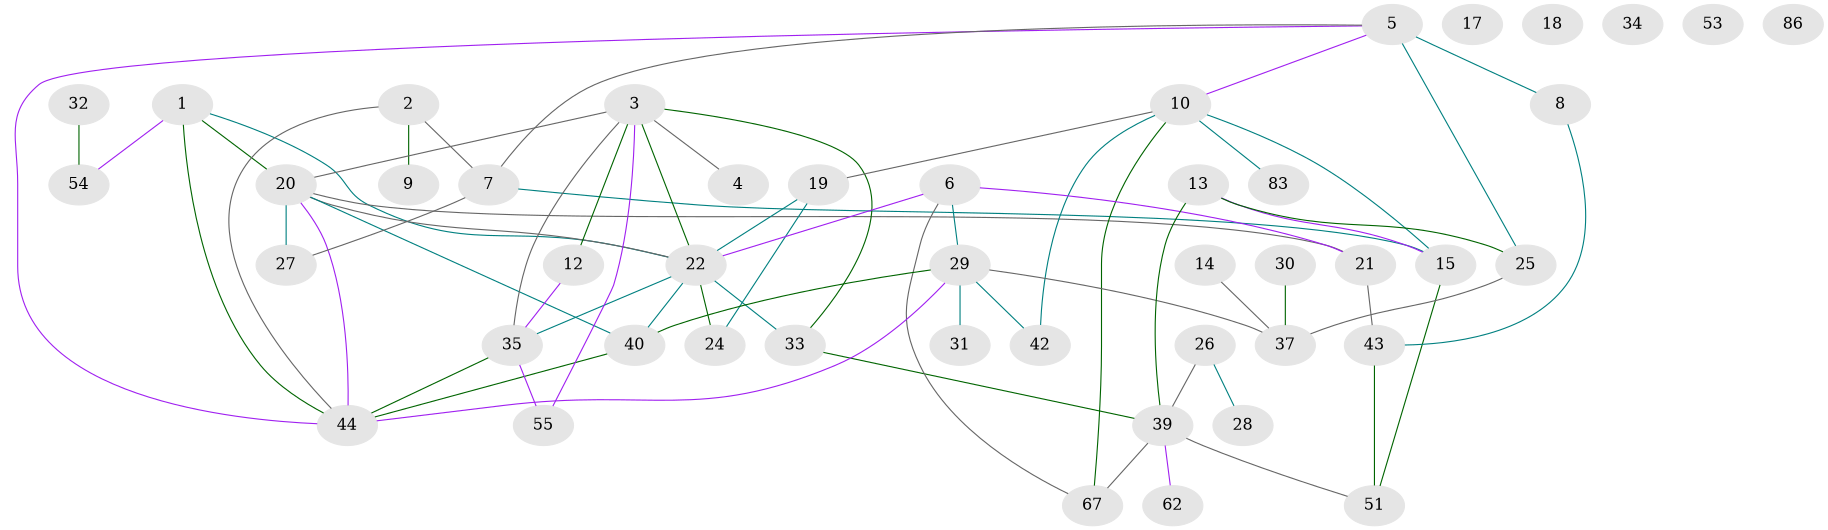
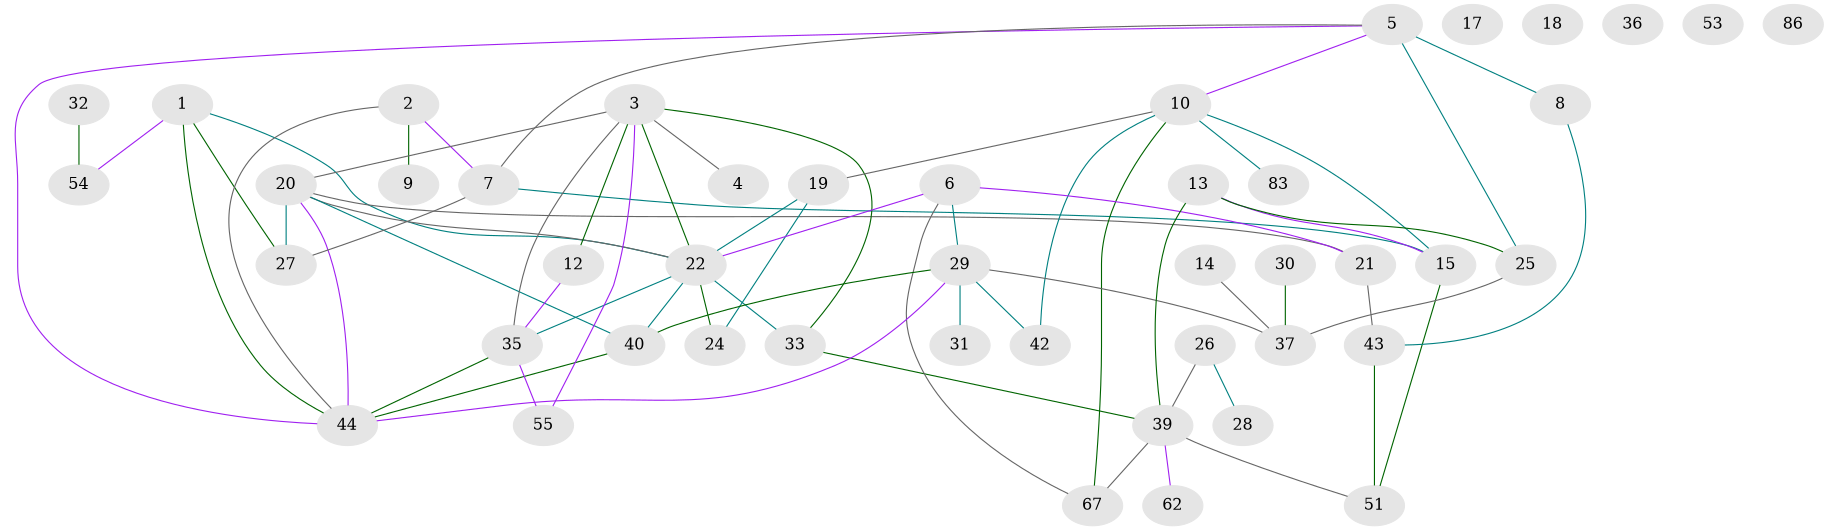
node "34": label "34" -> "36"
edge "2" -- "7": color gray40 -> purple
edge "1" -- "20": now "1" -- "27"
